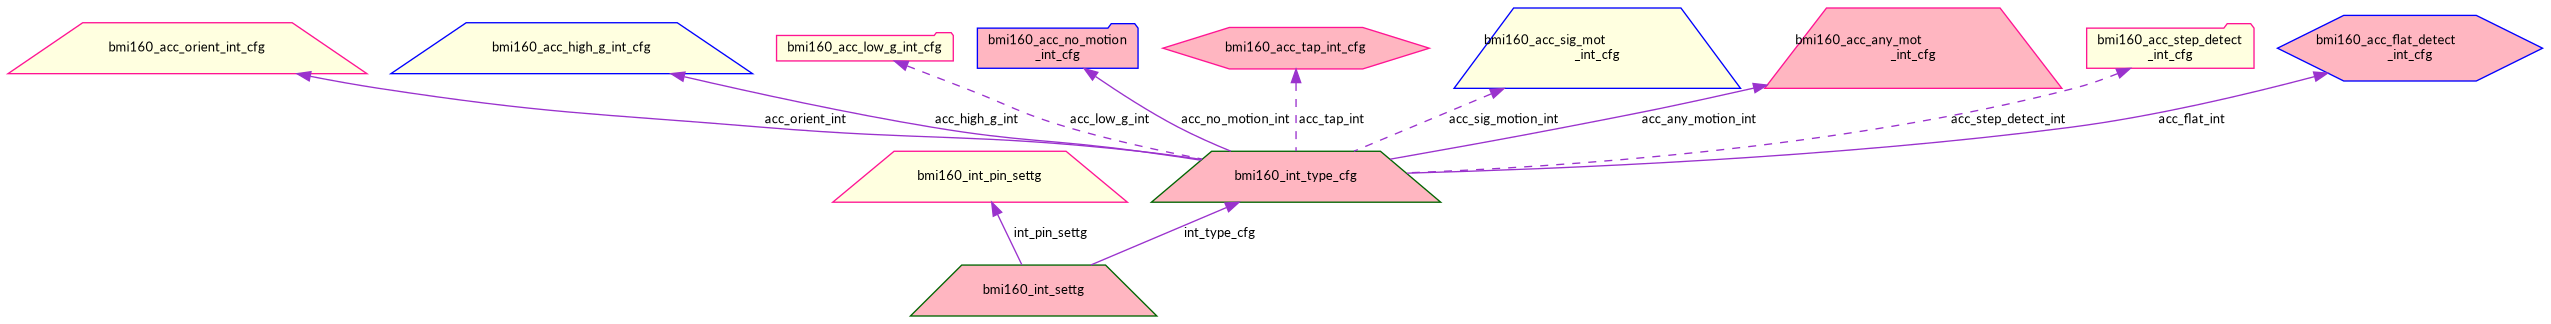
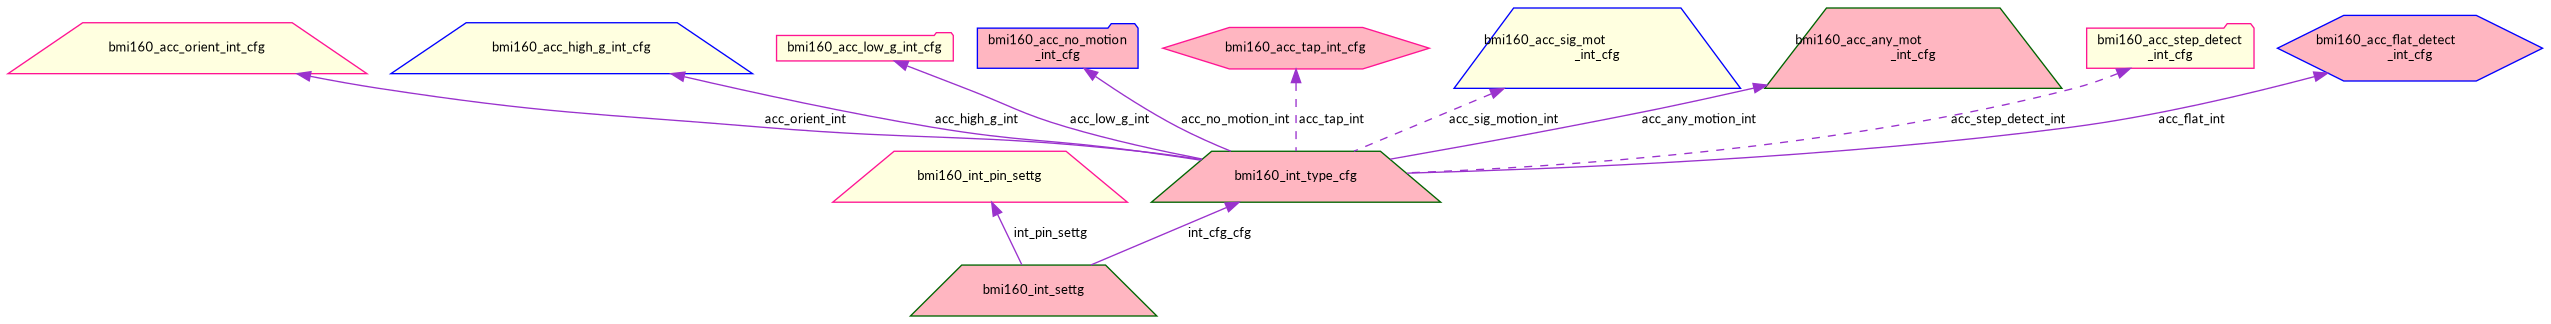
node "bmi160_acc_any_mot _int_cfg": color deeppink -> darkgreen
edge "bmi160_int_type_cfg" -> "bmi160_acc_low_g_int_cfg": style dashed -> solid
edge "bmi160_int_settg" -> "bmi160_int_type_cfg": label " int_type_cfg" -> " int_cfg_cfg"
